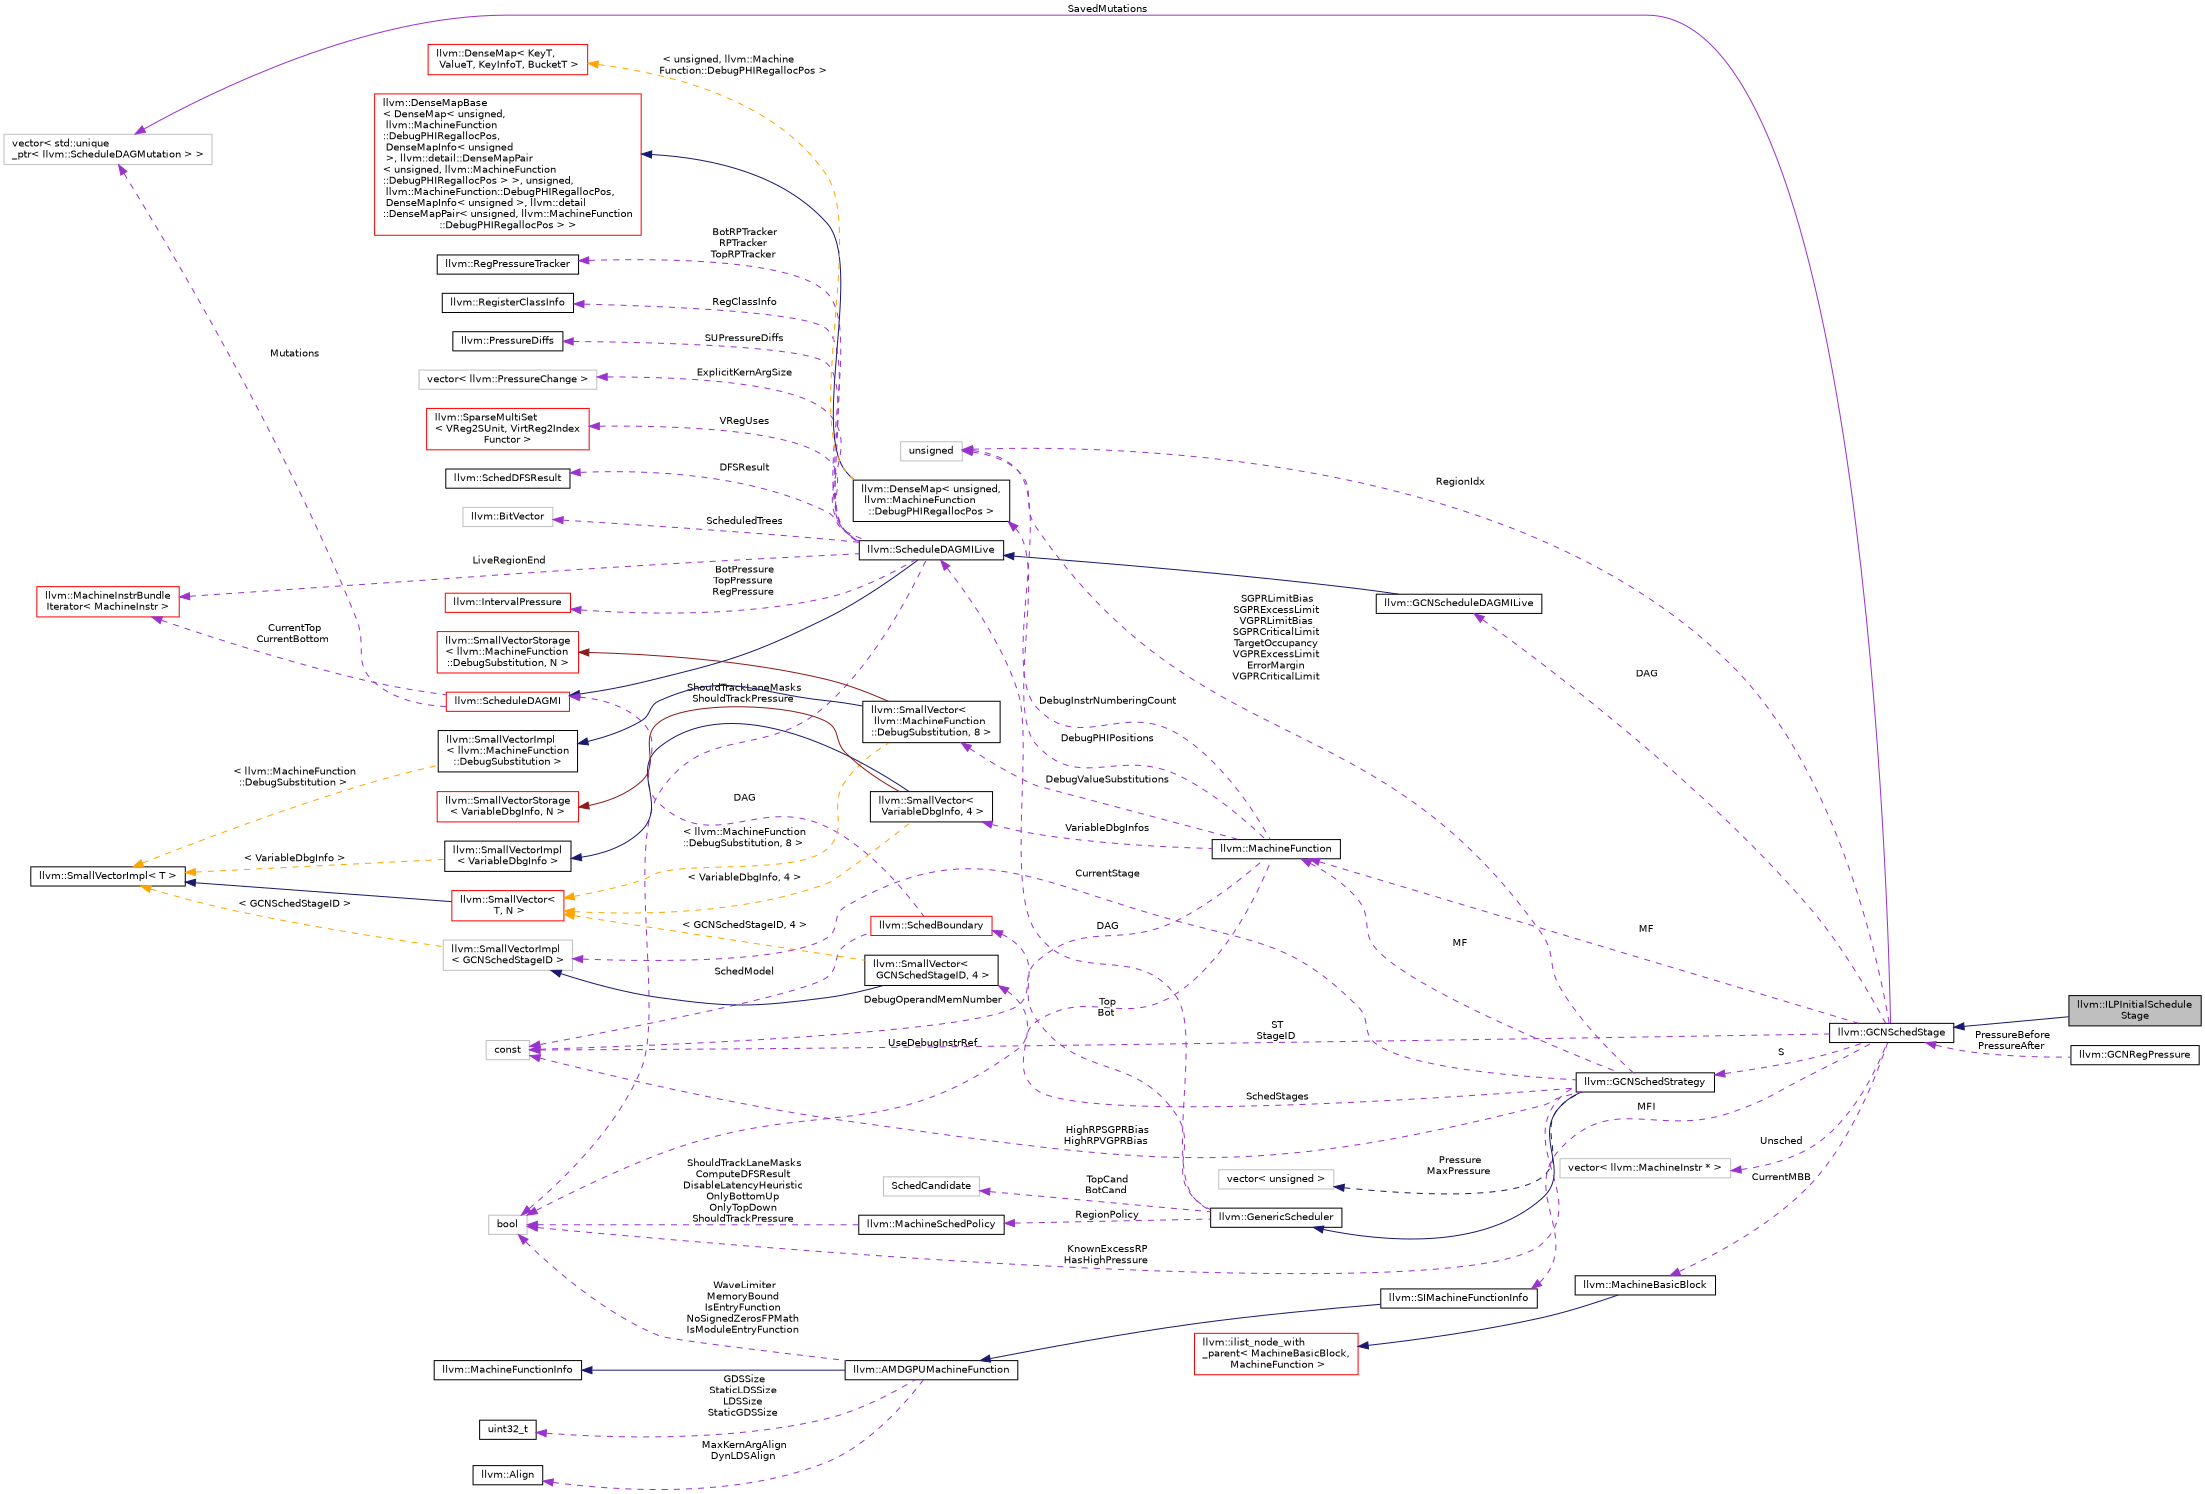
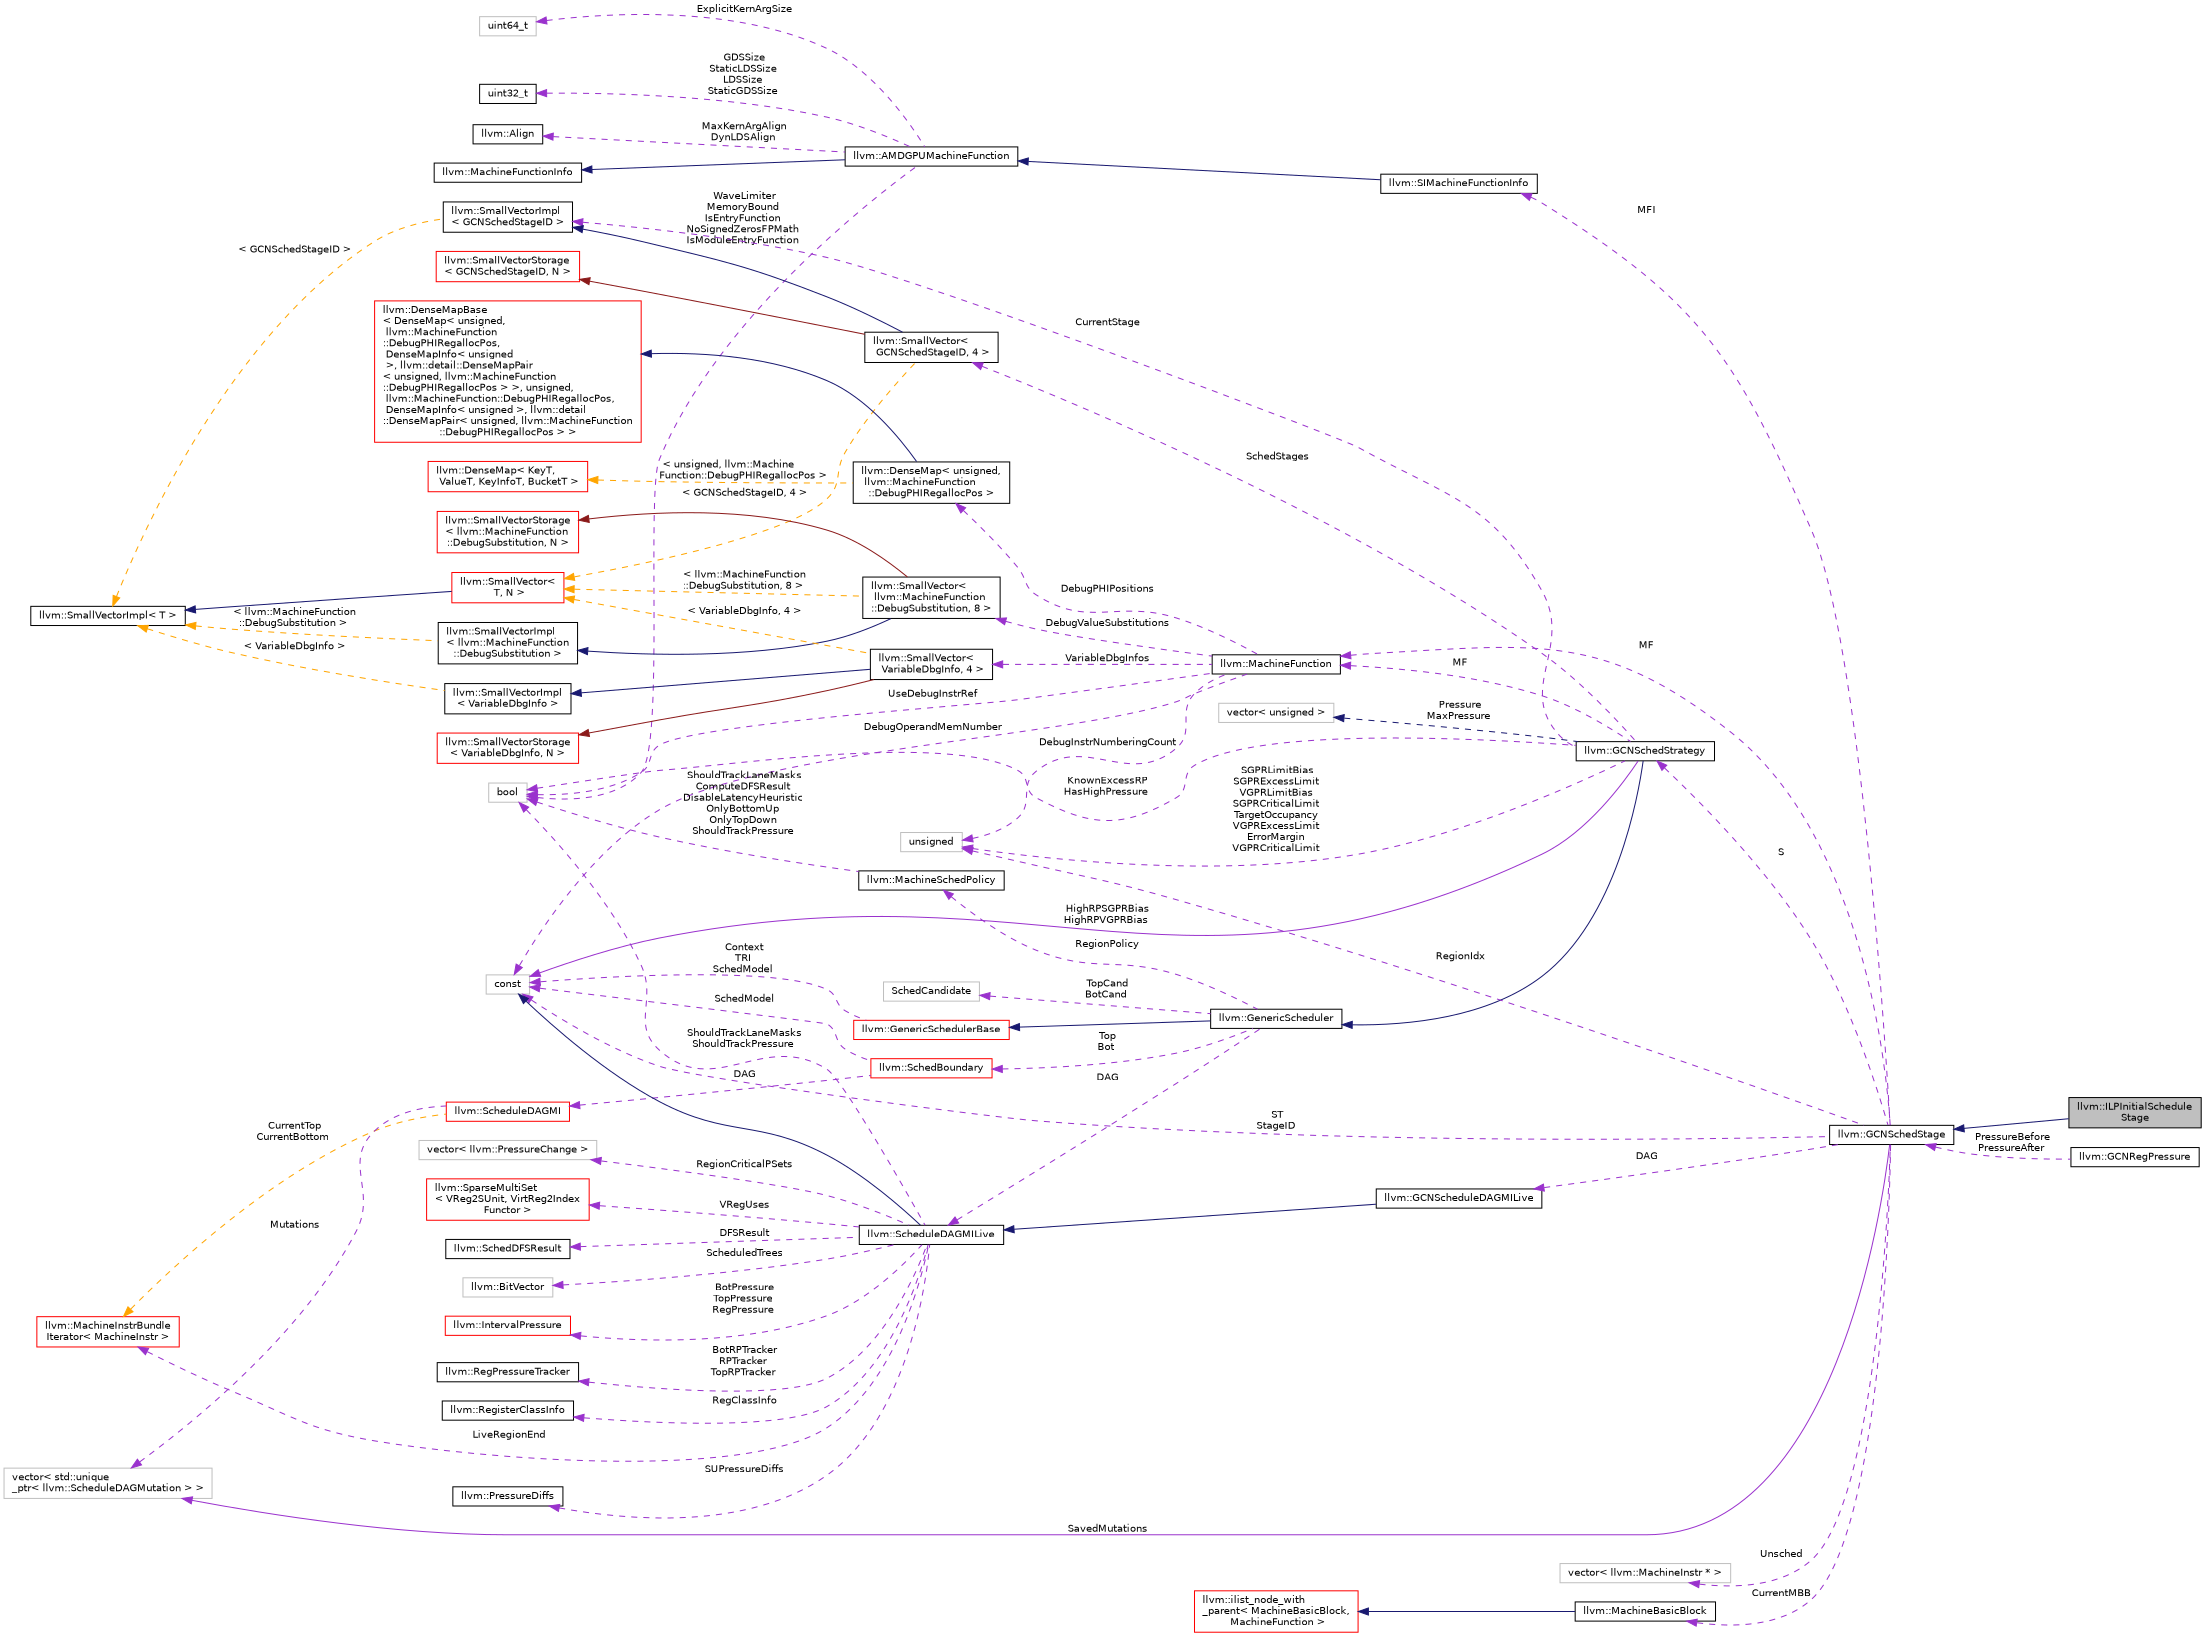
node "uint64_t": added
node "llvm::SmallVectorStorage < GCNSchedStageID, N >": added
edge "llvm::ScheduleDAGMILive" -> "vector< llvm::PressureChange >": label " ExplicitKernArgSize" -> " RegionCriticalPSets"
edge "llvm::ScheduleDAGMILive" -> "llvm::ScheduleDAGMI": now "llvm::ScheduleDAGMILive" -> "const"
edge "llvm::ScheduleDAGMI" -> "llvm::MachineInstrBundle Iterator< MachineInstr >": color darkorchid3 -> orange
node "llvm::SmallVectorImpl < GCNSchedStageID >": color grey75 -> black
node "llvm::GenericSchedulerBase": added
edge "llvm::GCNSchedStrategy" -> "const": style dashed -> solid
